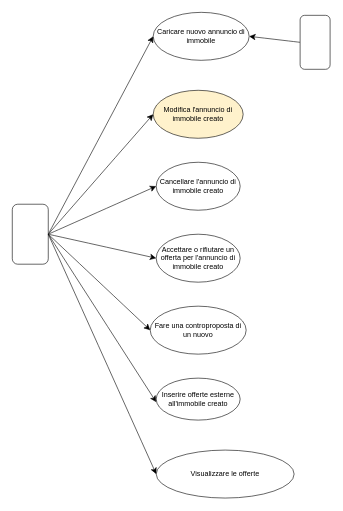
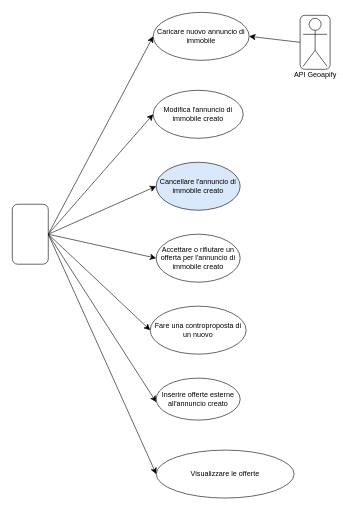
node "API Geoapify": added
node "Modifica l'annuncio di immobile creato": fillcolor #fff2cc -> #ffffff
node "Cancellare l'annuncio di immobile creato": fillcolor #ffffff -> #dae8fc
node "Inserire offerte esterne all'immobile creato": label "Inserire offerte esterne all'immobile creato" -> "Inserire offerte esterne all'annuncio creato"
